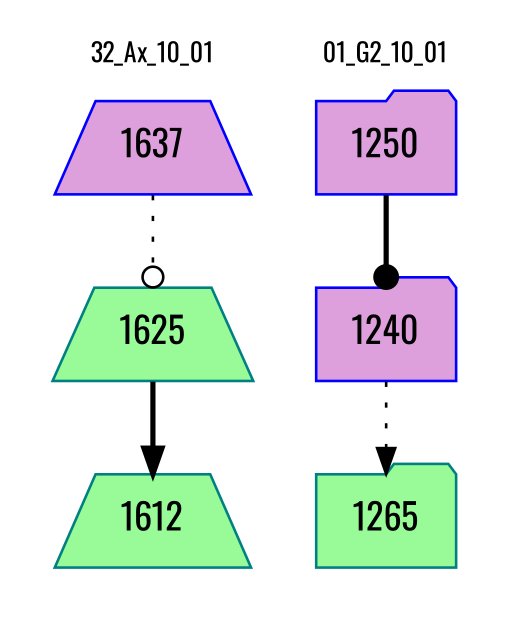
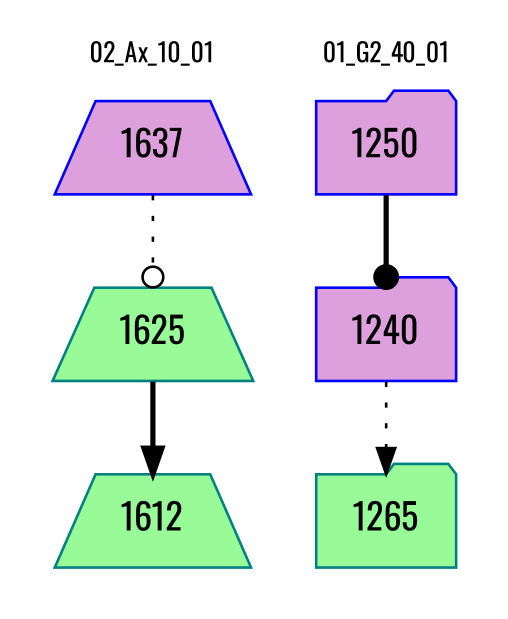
cluster "32_Ax_10_01": label "32_Ax_10_01" -> "02_Ax_10_01"
cluster "01_G2_10_01": label "01_G2_10_01" -> "01_G2_40_01"
